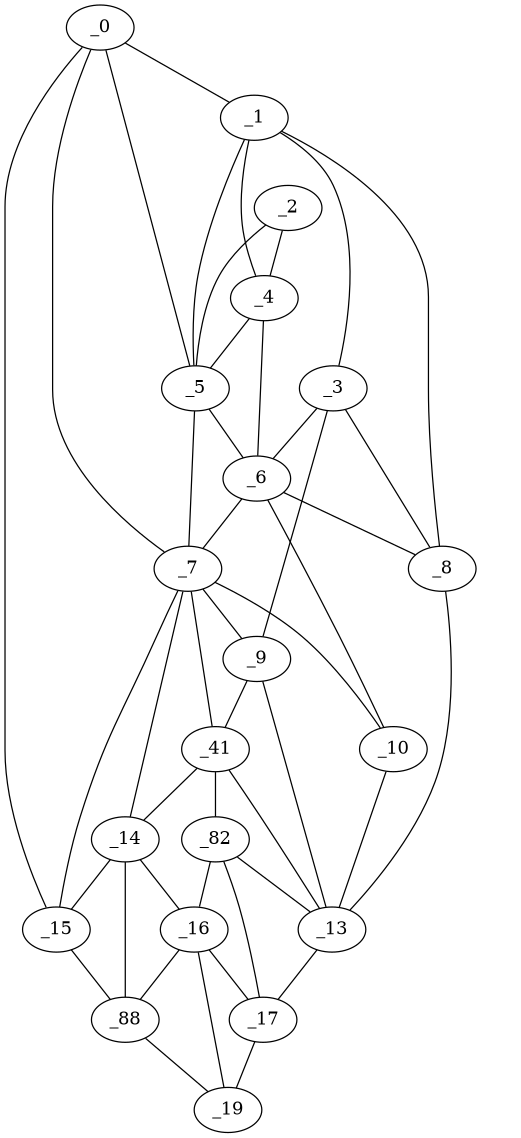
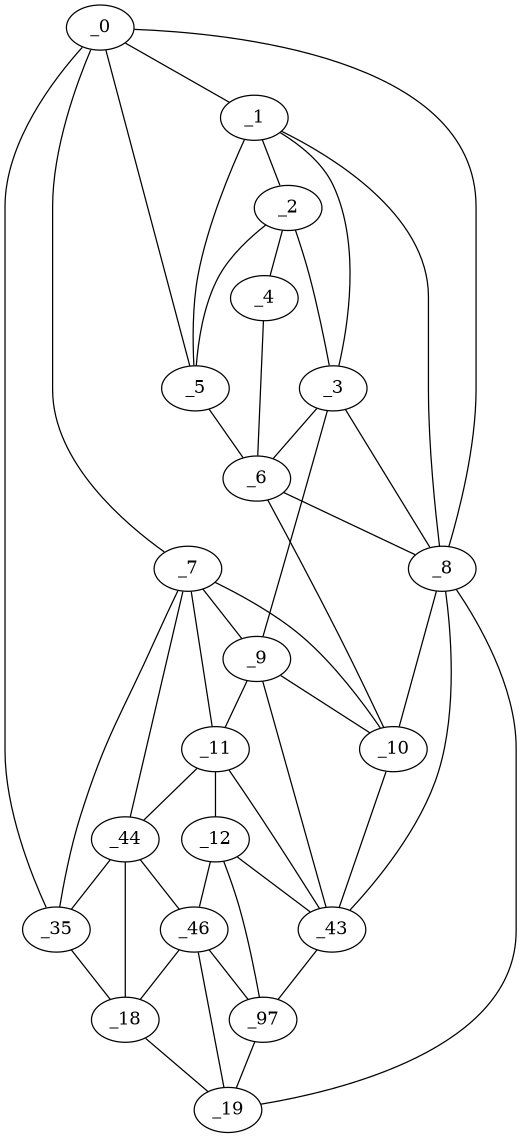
edge "_0" -- "_8": added
edge "_1" -- "_4": now "_1" -- "_2"
edge "_2" -- "_3": added
edge "_4" -- "_5": removed
edge "_5" -- "_7": removed
edge "_6" -- "_7": removed
edge "_8" -- "_10": added
edge "_9" -- "_10": added
node "_41": label "_41" -> "_11"
node "_14": label "_14" -> "_44"
node "_82": label "_82" -> "_12"
edge "_8" -- "_19": added
node "_15": label "_15" -> "_35"
node "_16": label "_16" -> "_46"
node "_13": label "_13" -> "_43"
node "_88": label "_88" -> "_18"
node "_17": label "_17" -> "_97"
